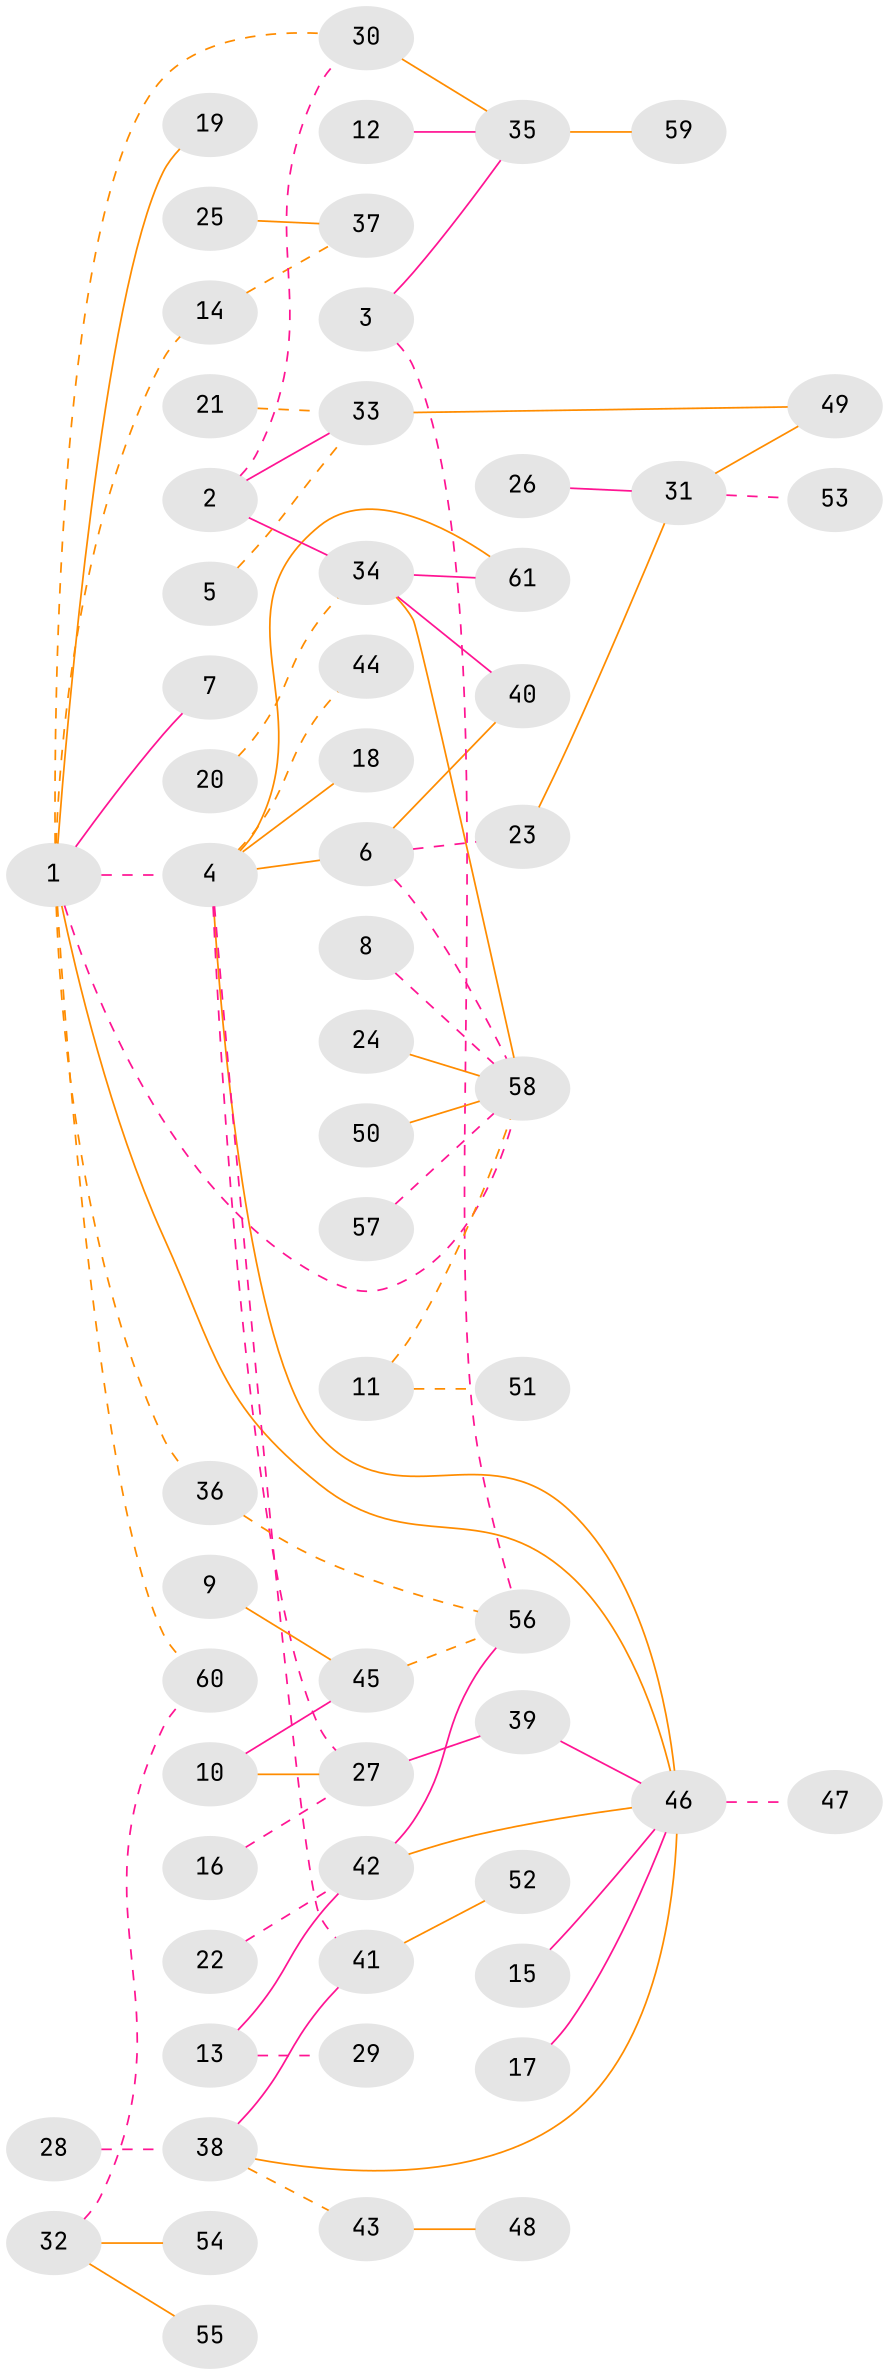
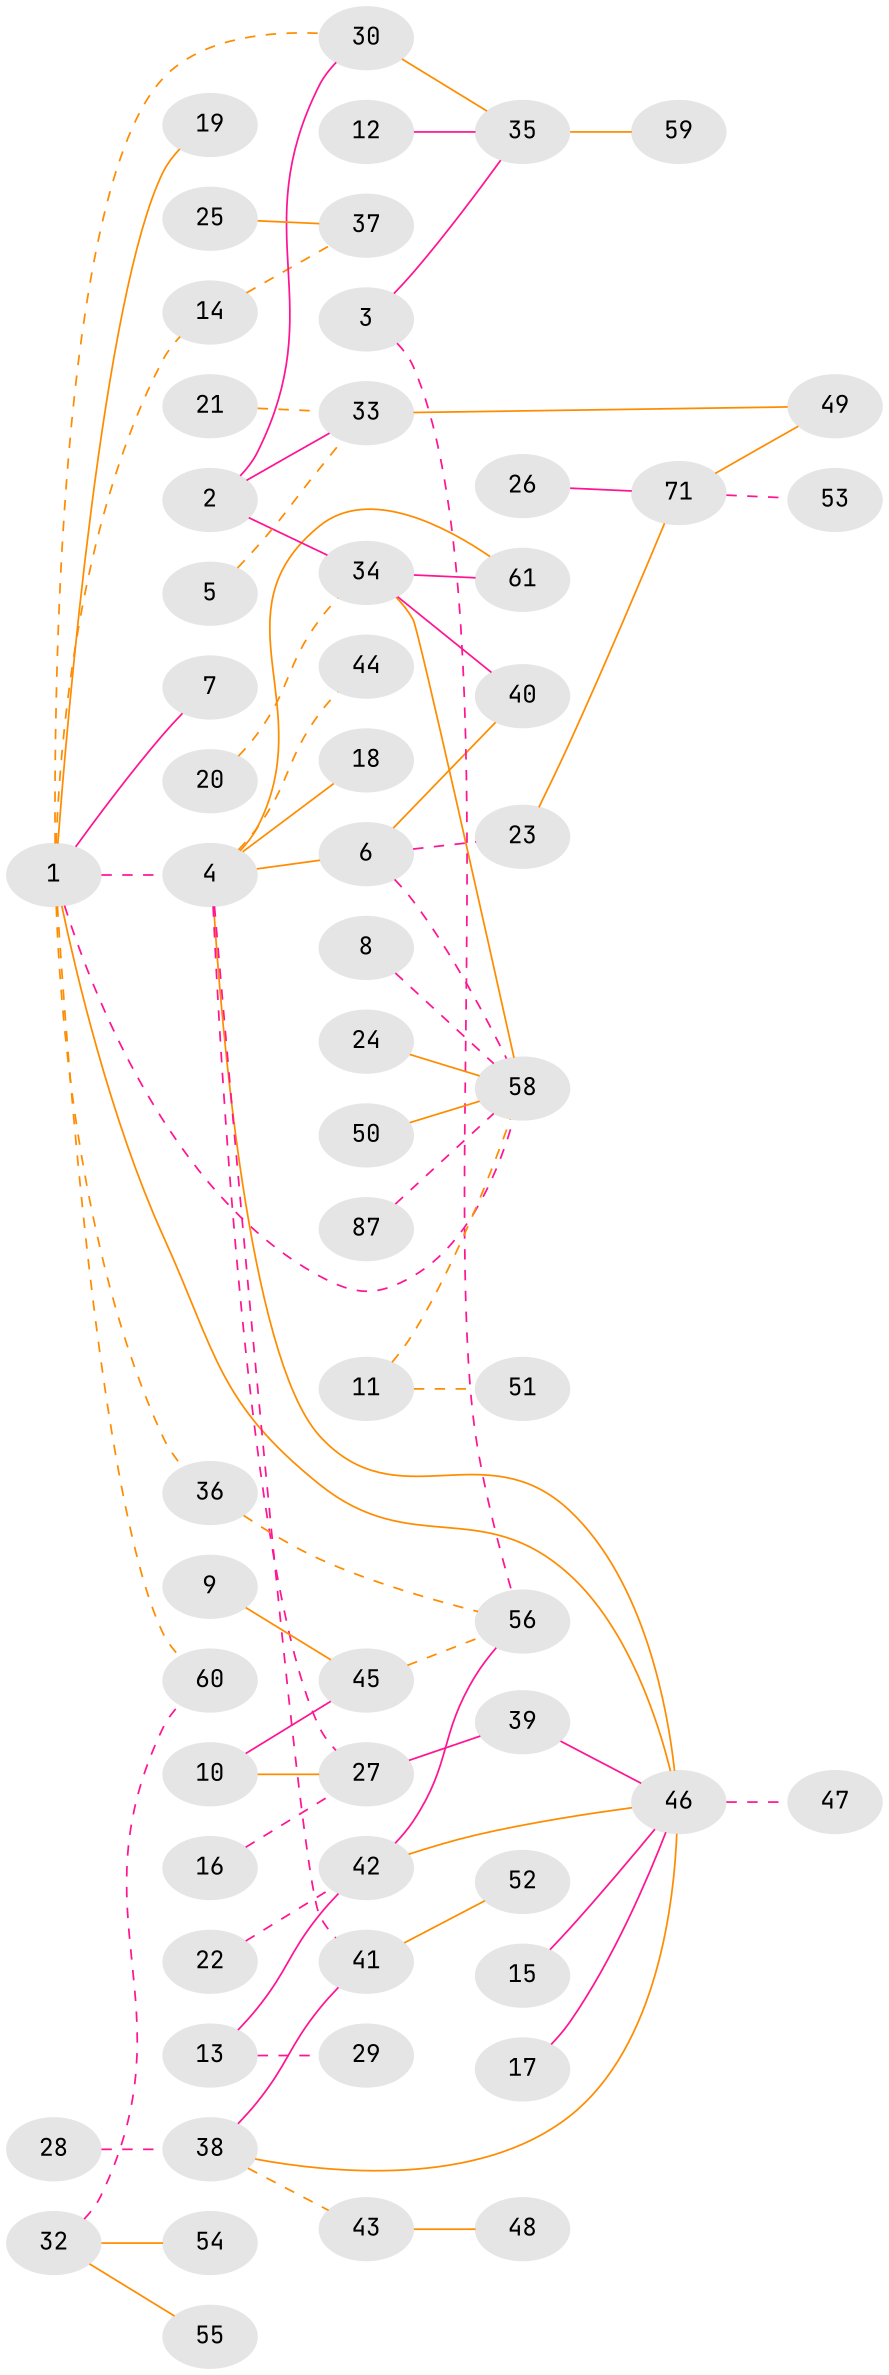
edge "30" -- "2": style dashed -> solid
node "31": label "31" -> "71"
node "57": label "57" -> "87"
